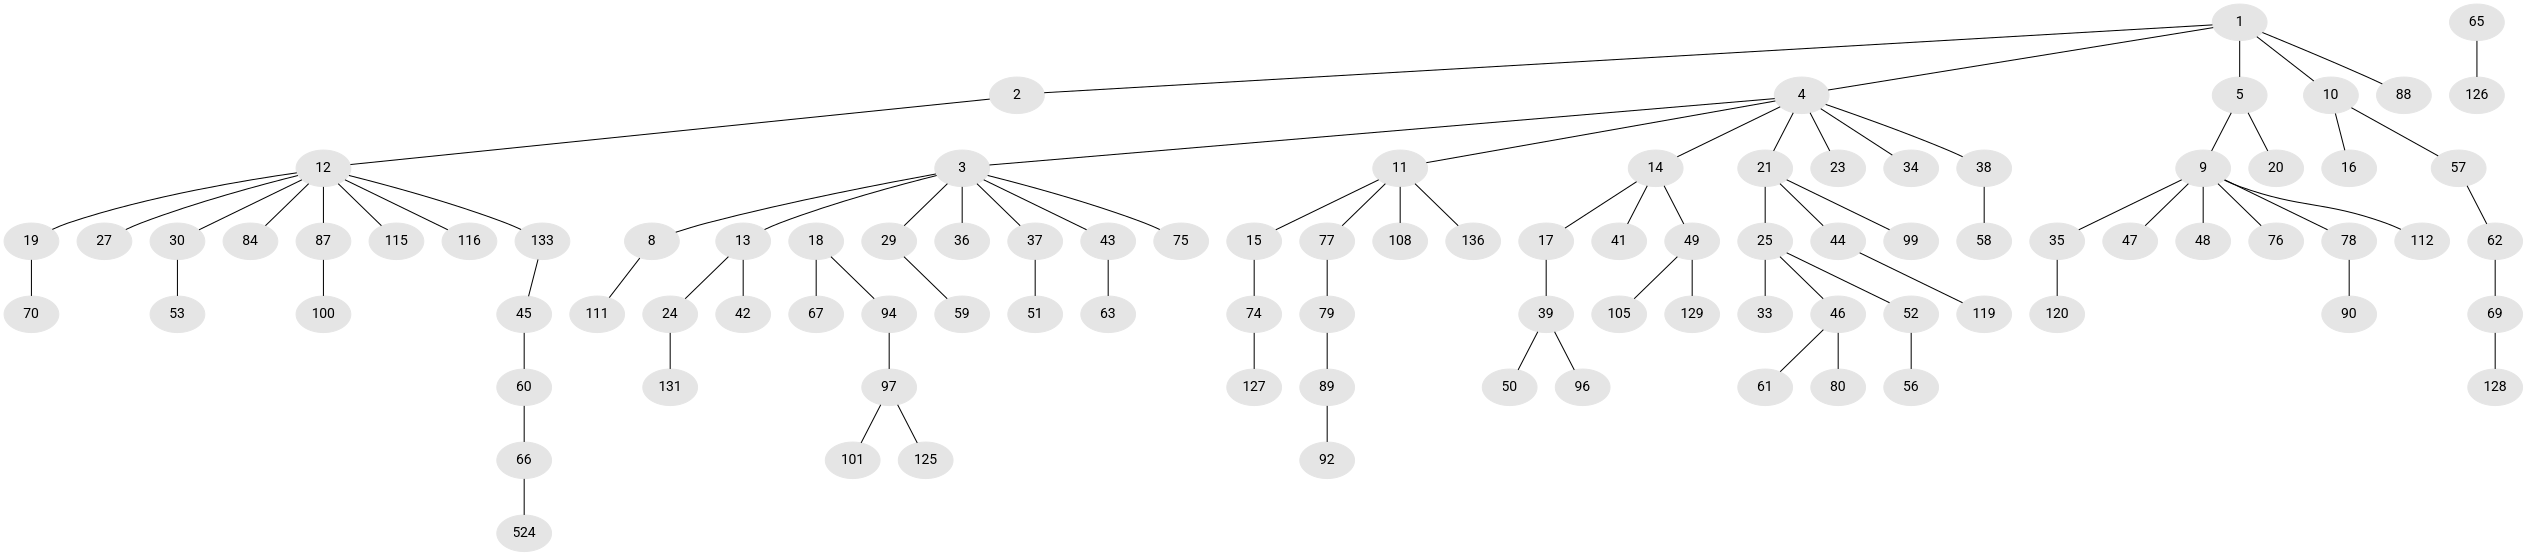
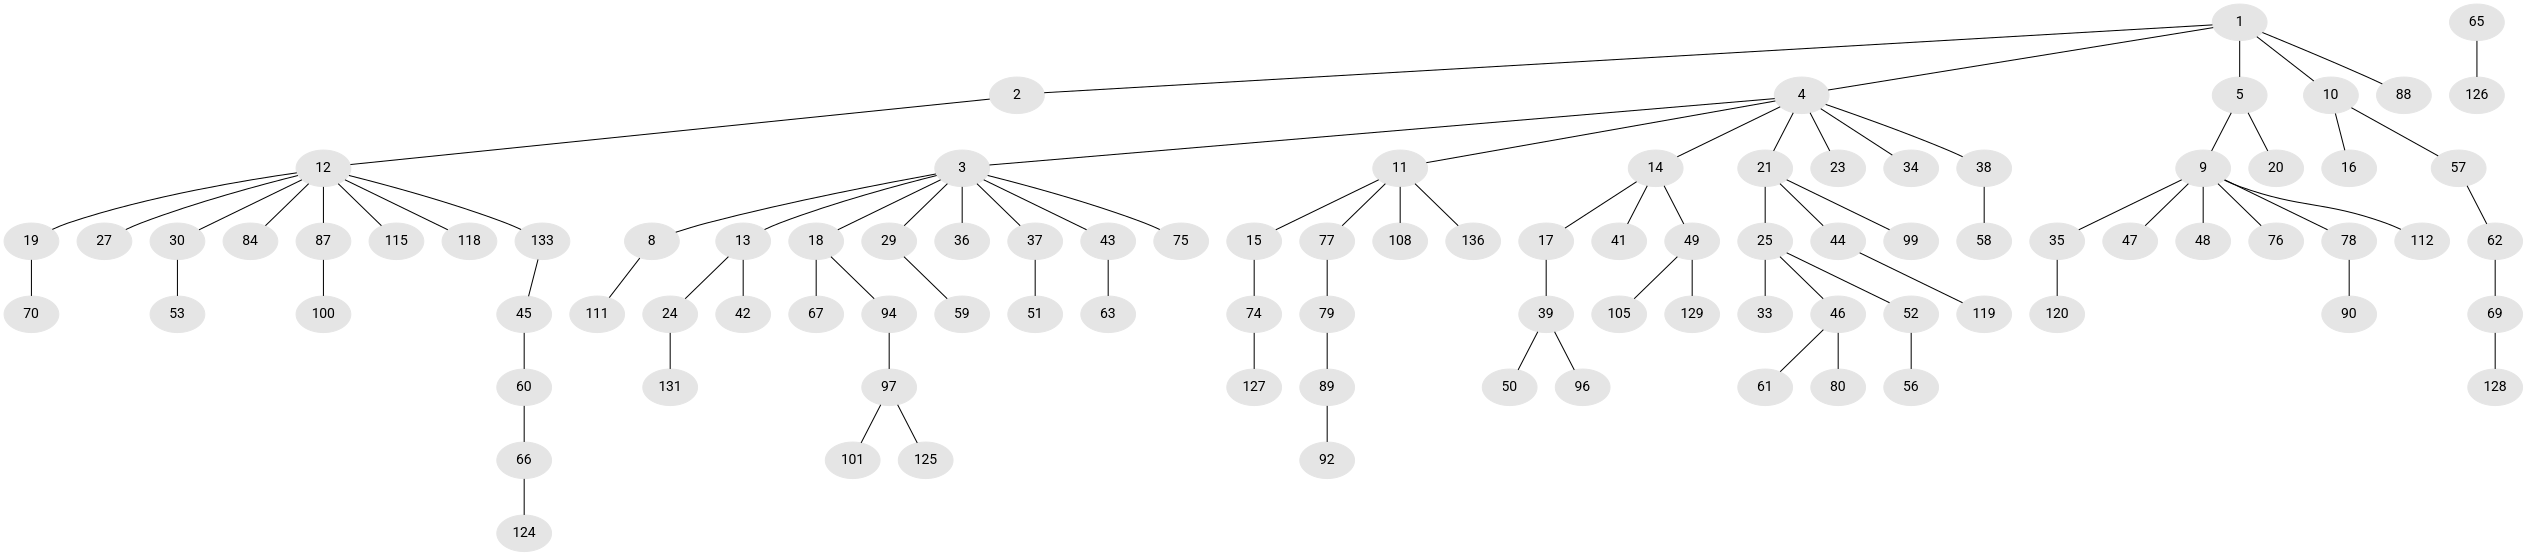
edge "3" -- "18": added
node "116": label "116" -> "118"
node "524": label "524" -> "124"
